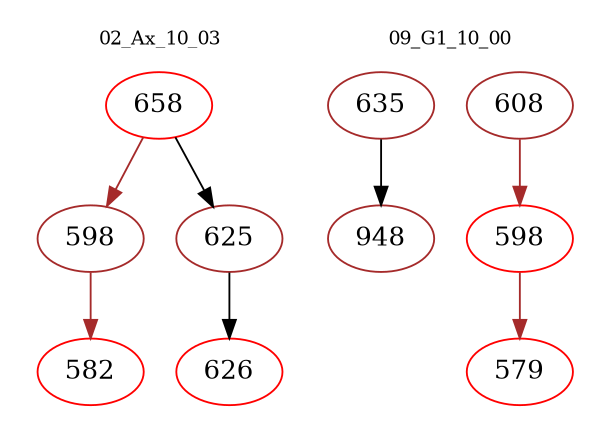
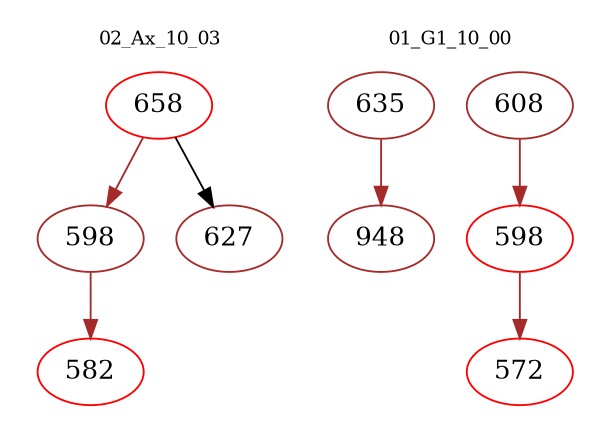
cluster "09_G1_10_00": label "09_G1_10_00" -> "01_G1_10_00"
edge "635" -> "948": color black -> brown
node "625": label "625" -> "627"
node "626": removed
node "579": label "579" -> "572"
